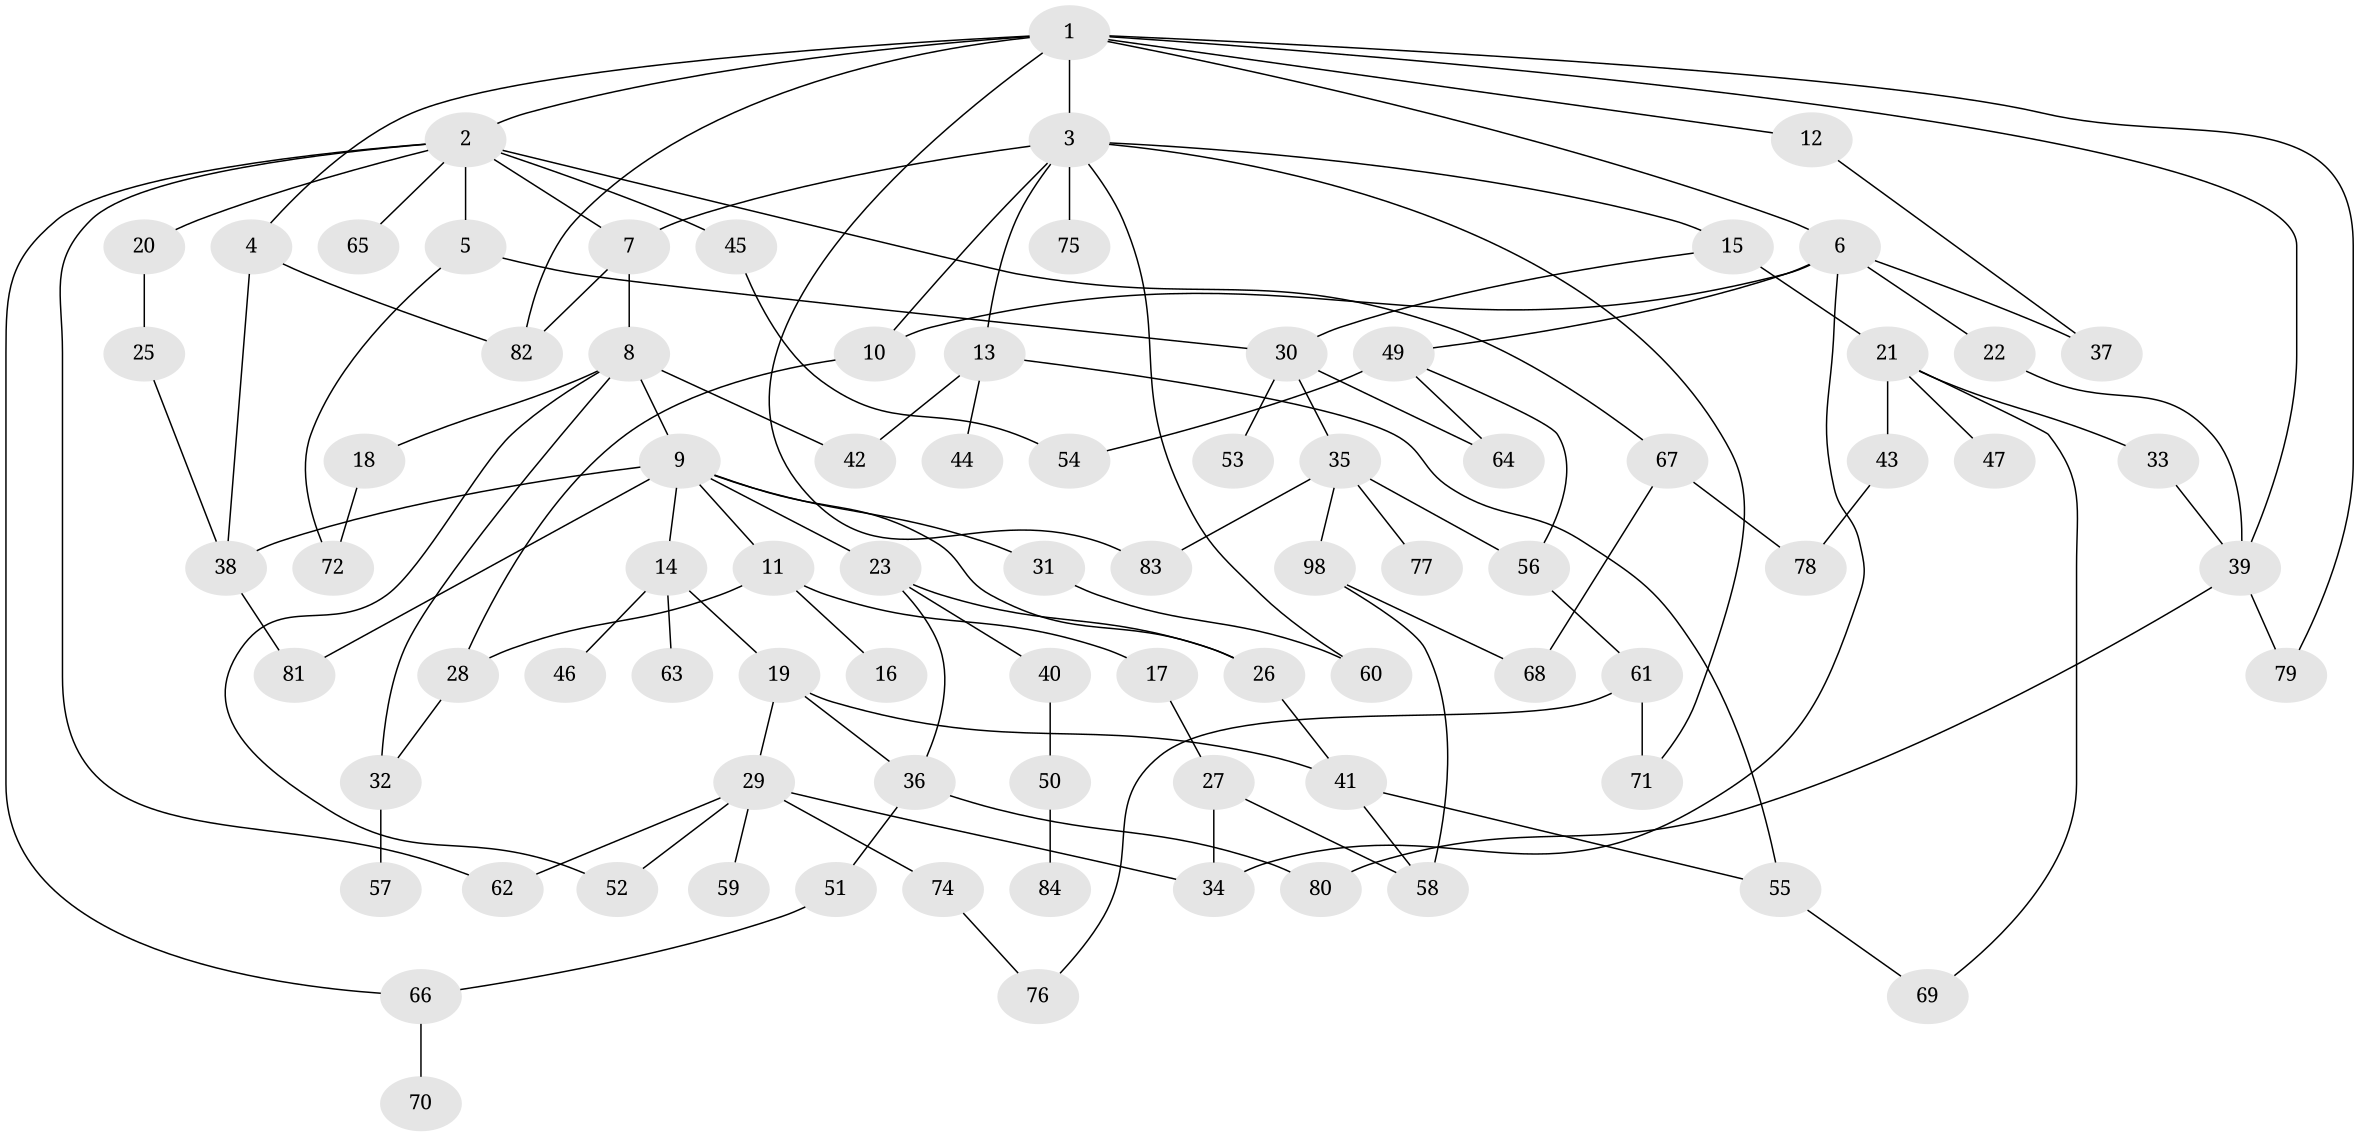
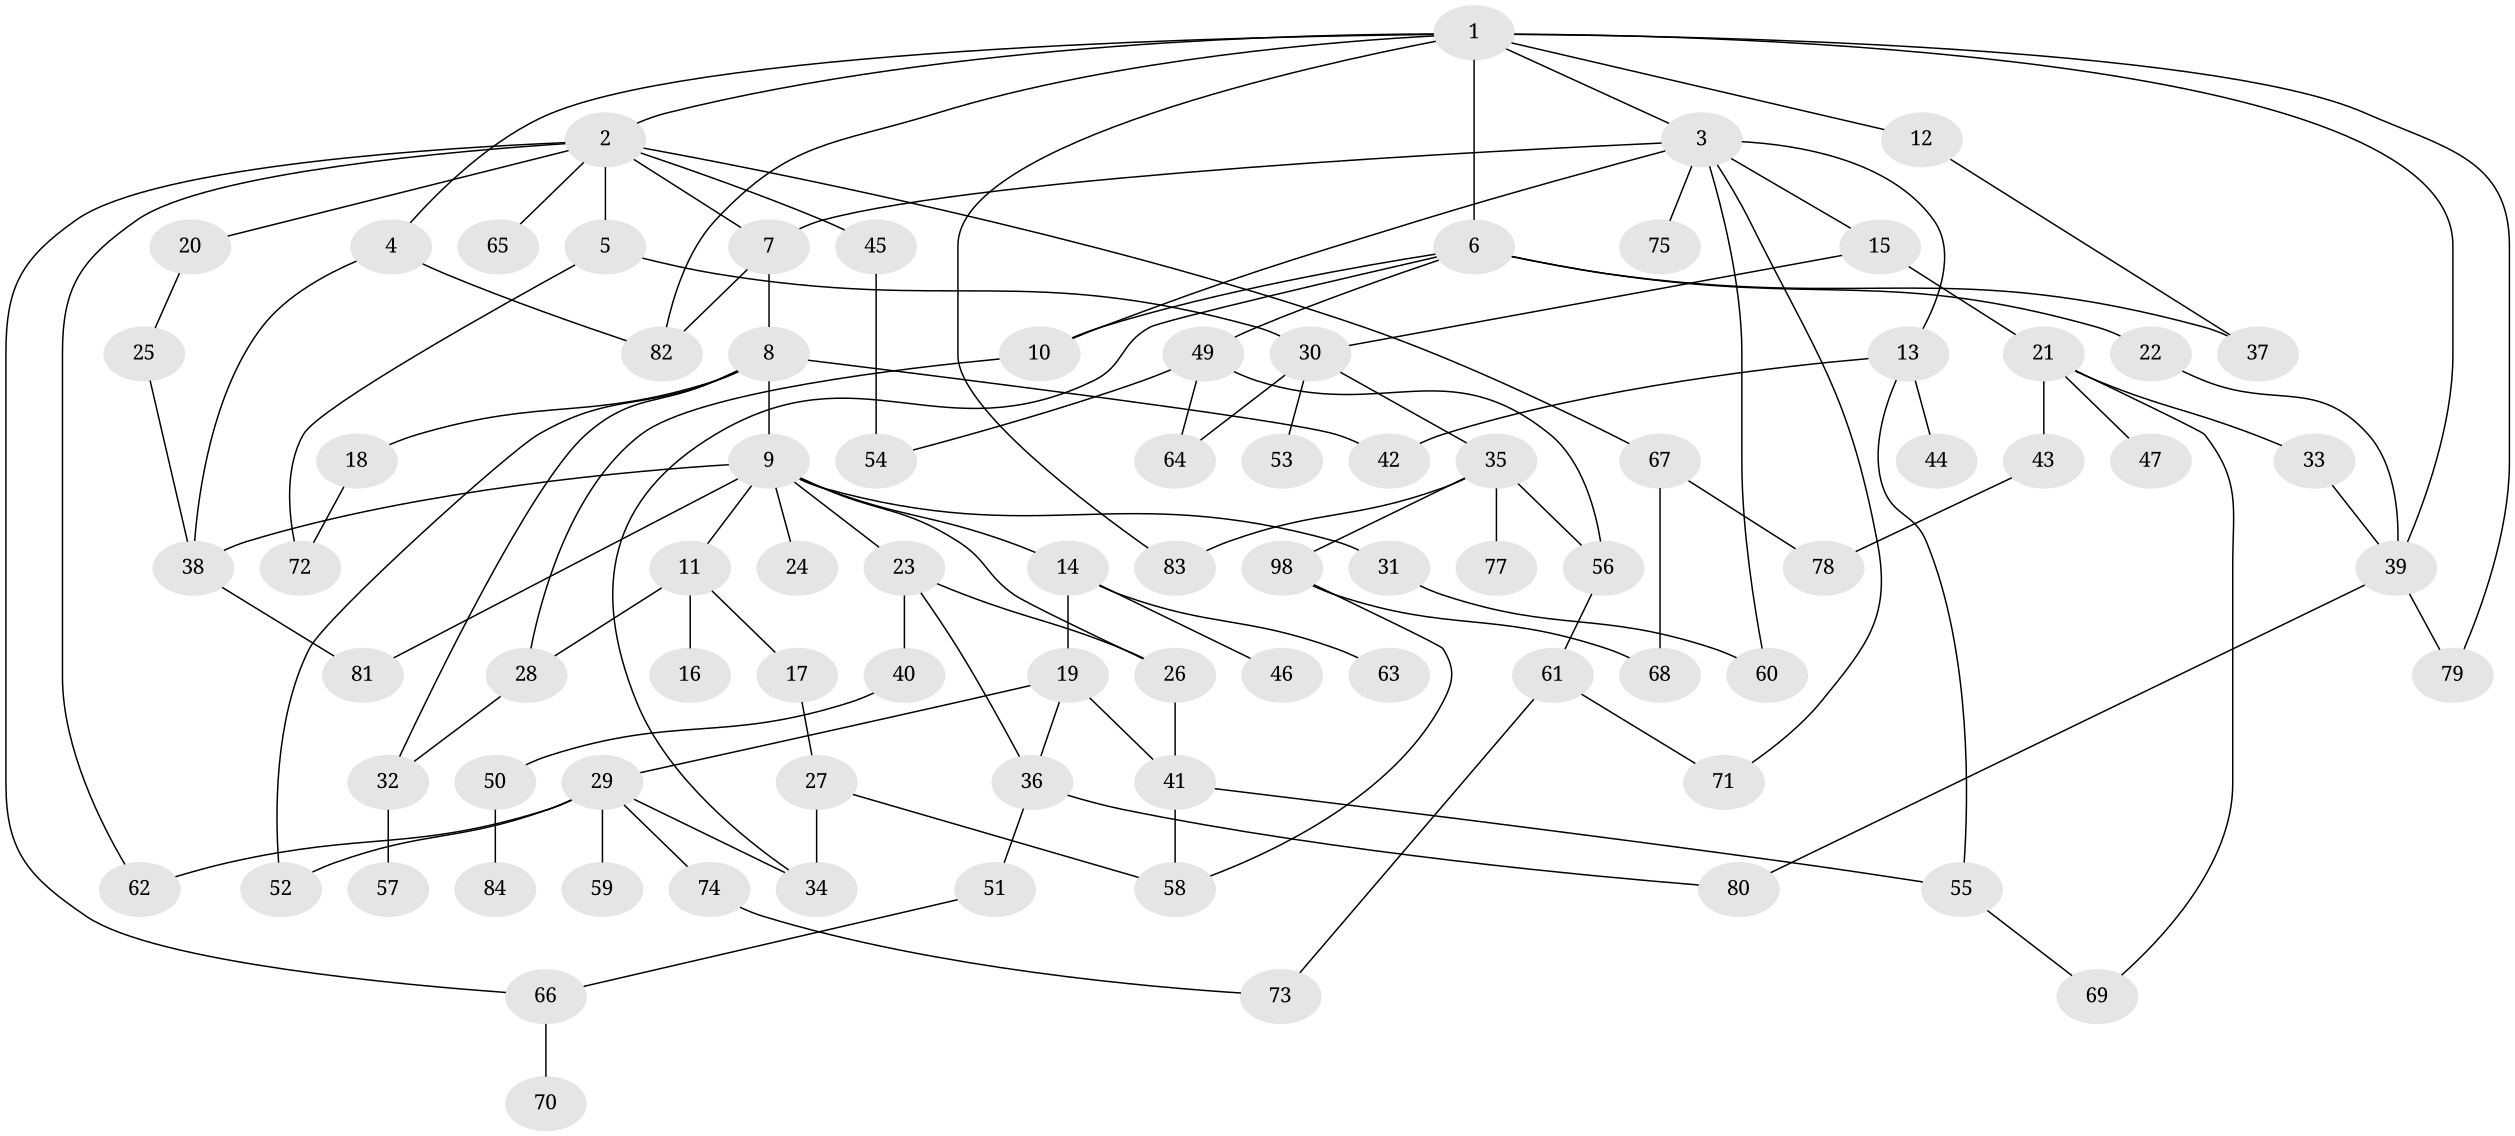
node "24": added
node "76": label "76" -> "73"
